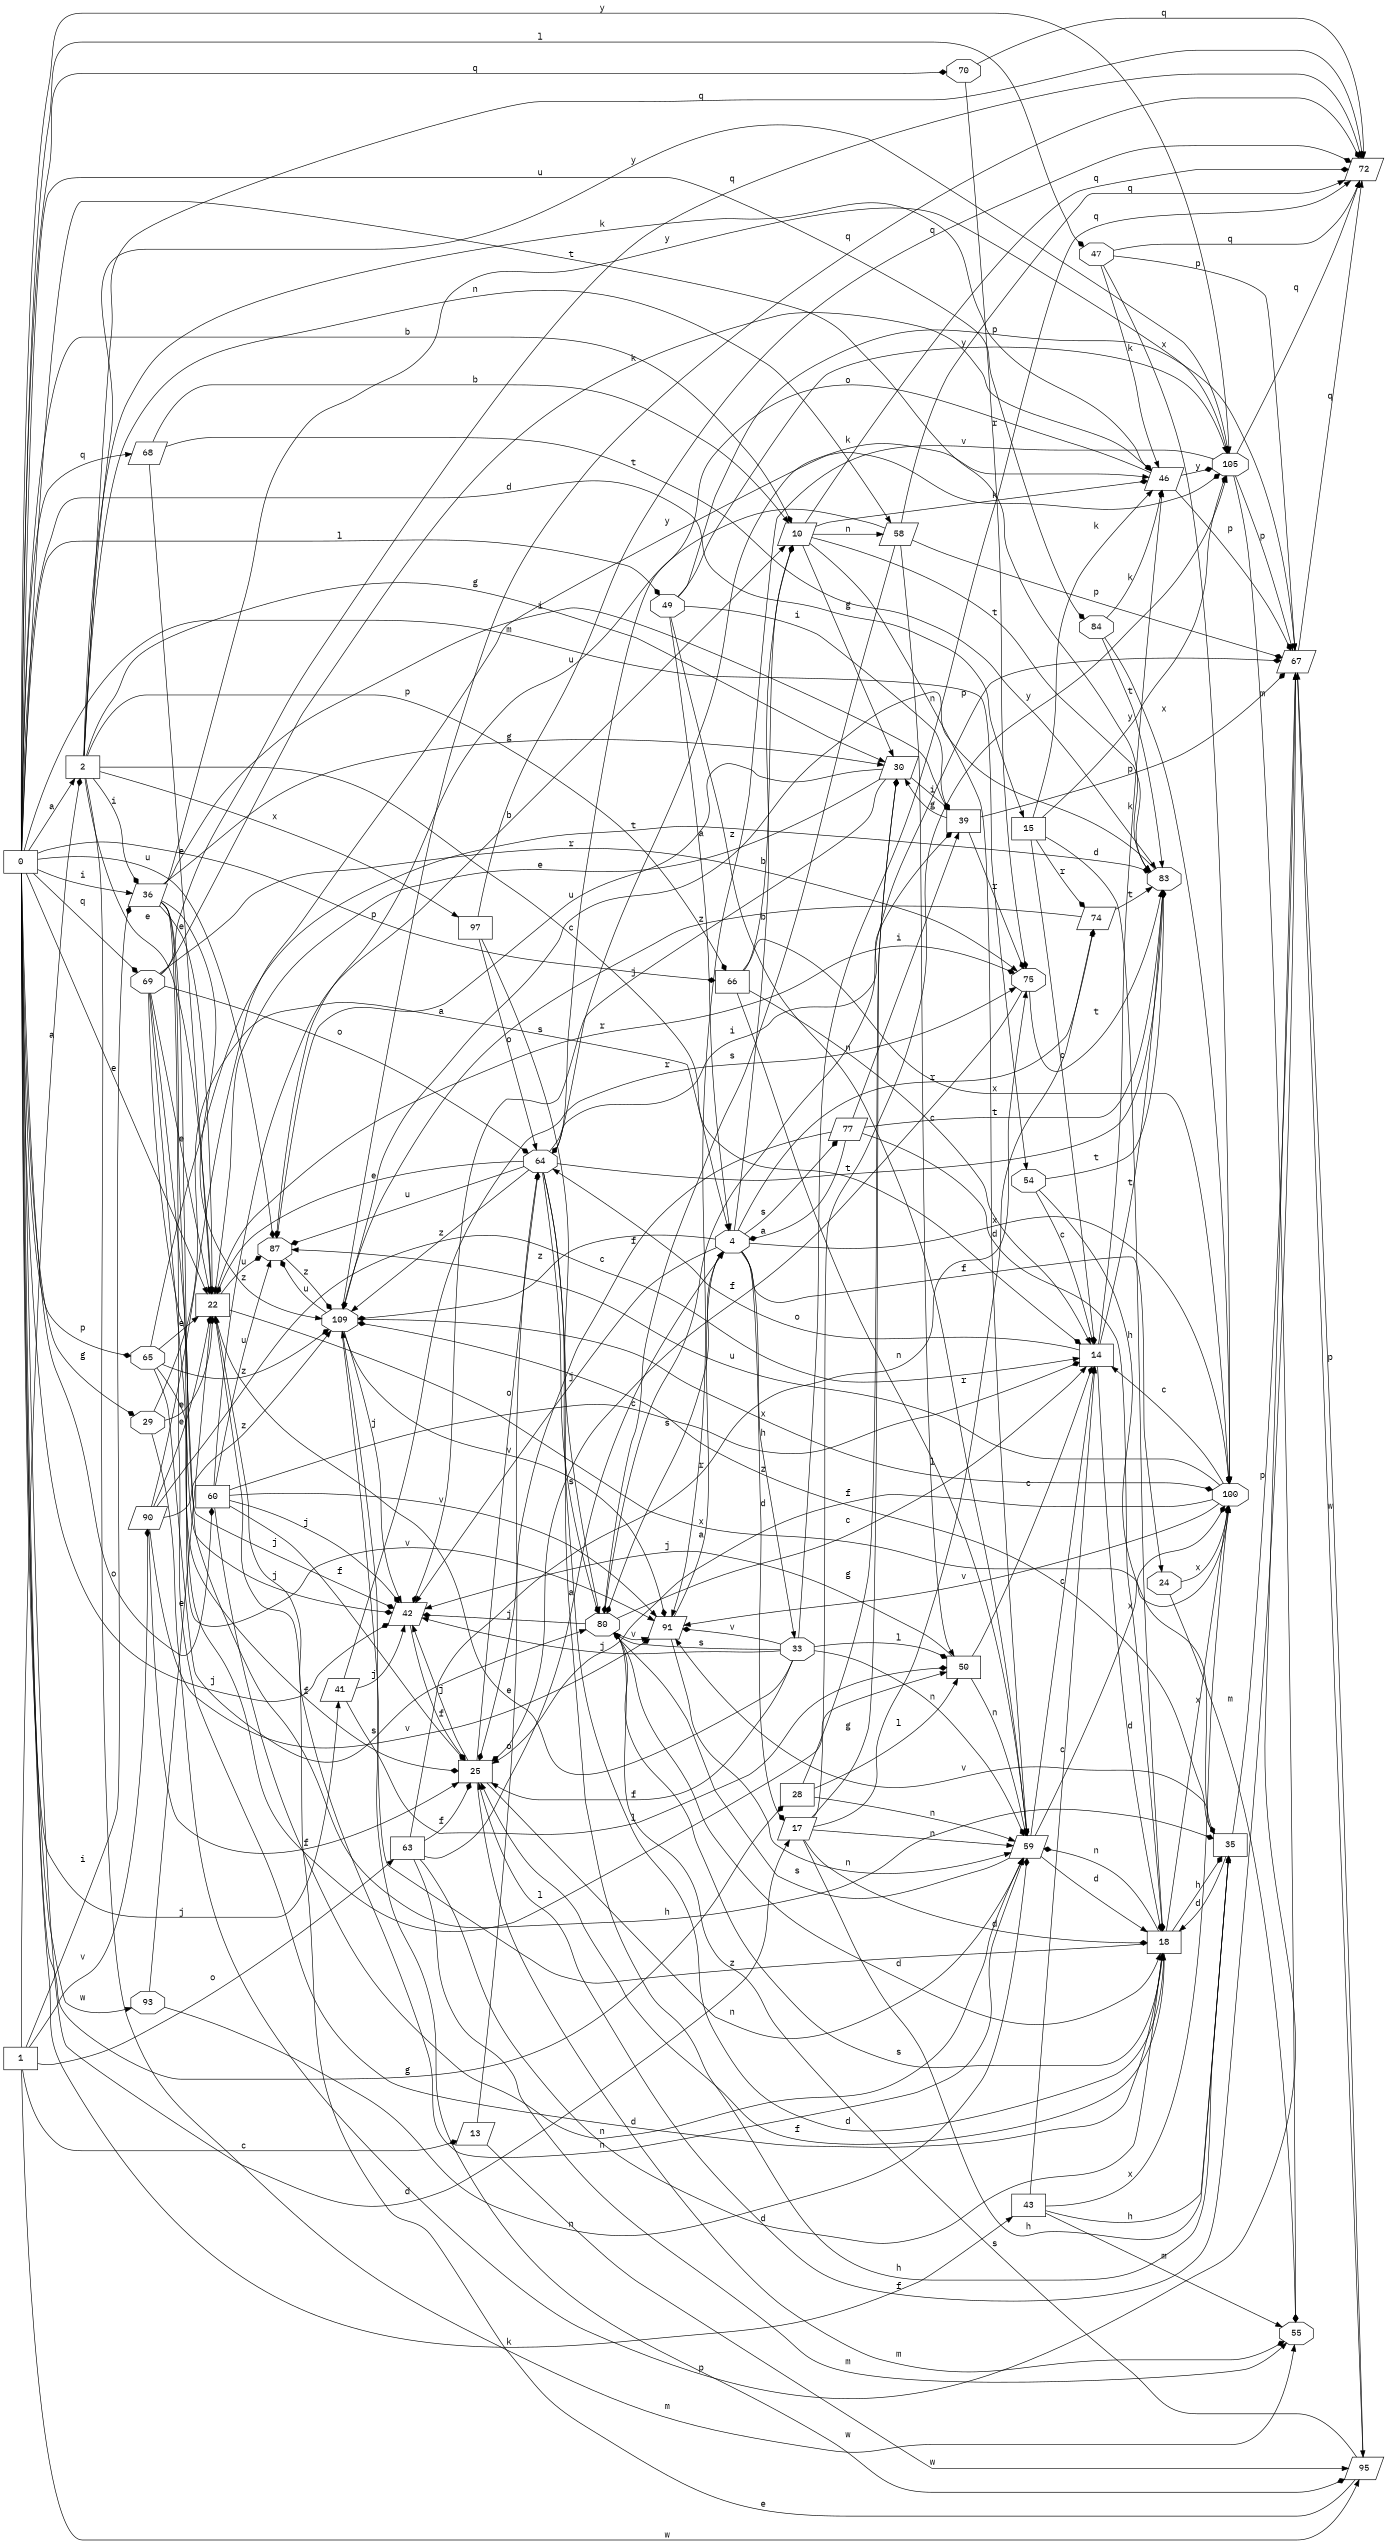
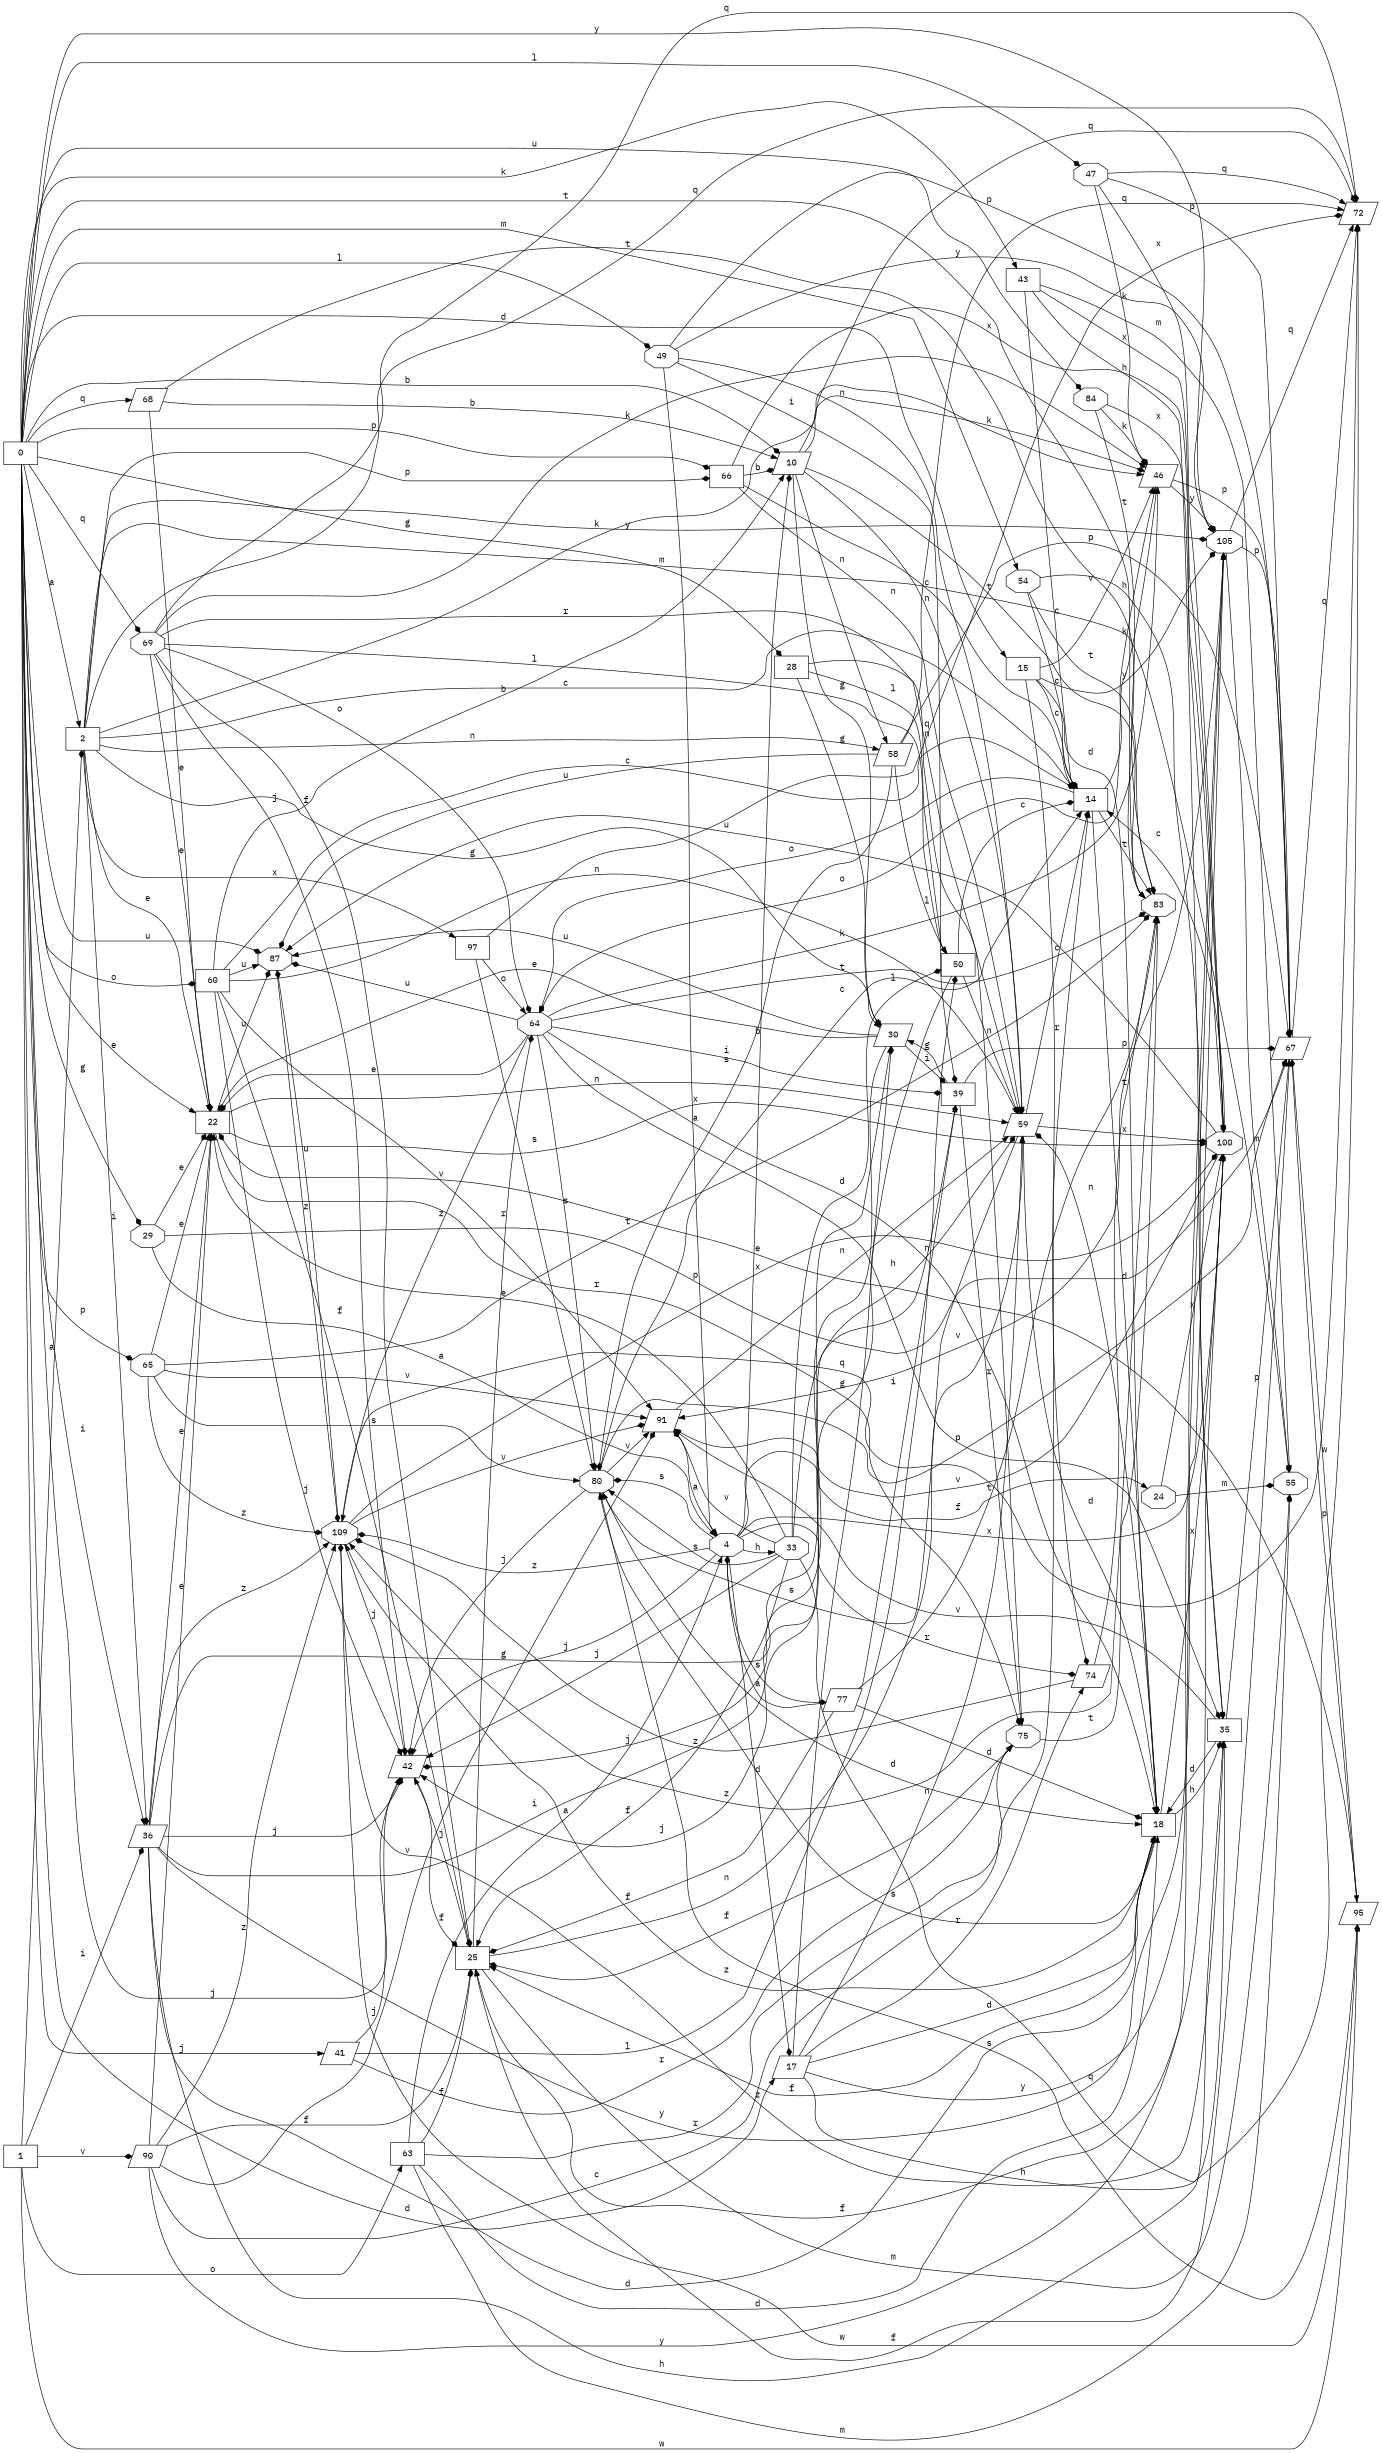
node "70": removed
edge "15" -> "46": label "k" -> "v"
edge "25" -> "64": label "o" -> "r"
edge "95" -> "67": arrowhead normal -> diamond
node "93": removed
node "13": removed
